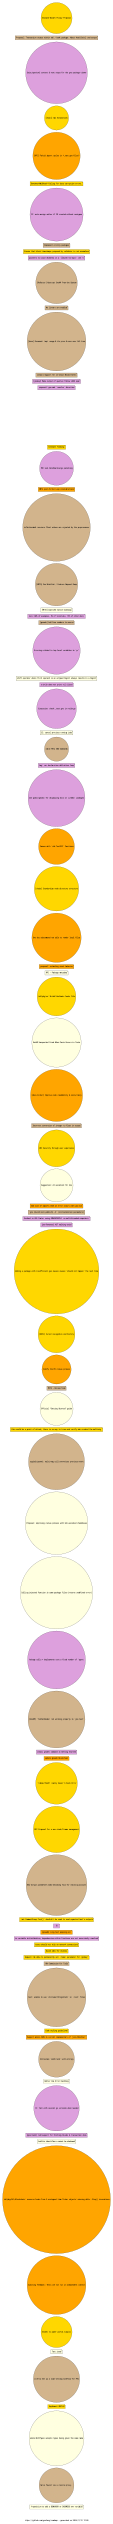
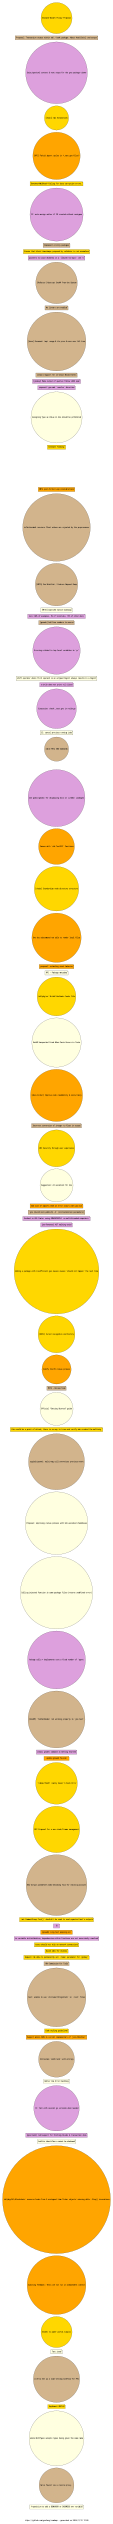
node "Assigning Type as Value in Gno should be prohibited": added
node "TM2 iavl BenchmarkLarge panicking": removed
node "bug: var declaration definition loop": removed
node "update gnoweb blockchain": label "update gnoweb blockchain" -> "update gnoweb favicon"
